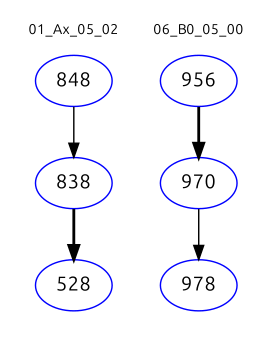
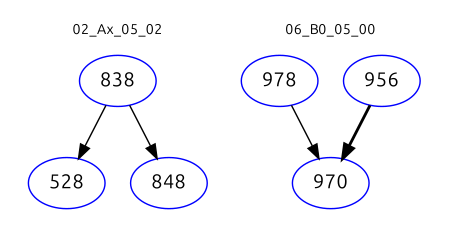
cluster "01_Ax_05_02": label "01_Ax_05_02" -> "02_Ax_05_02"
edge "848" -> "838": reversed
edge "838" -> "528": style bold -> solid
edge "970" -> "978": reversed
